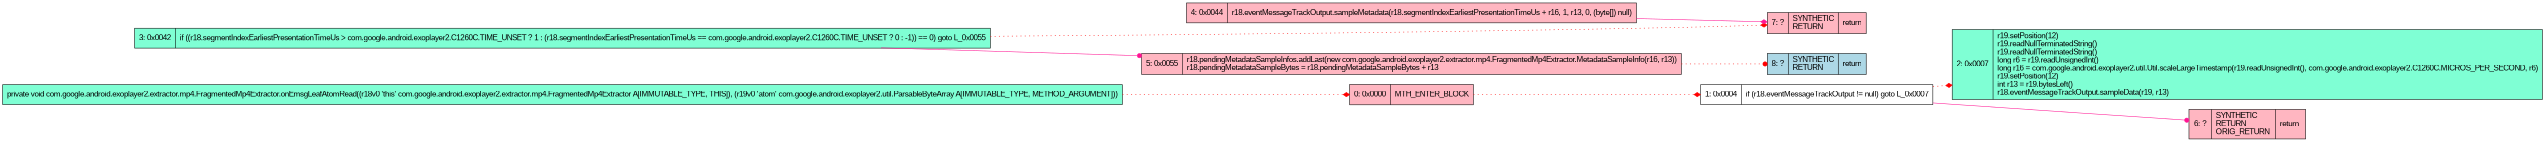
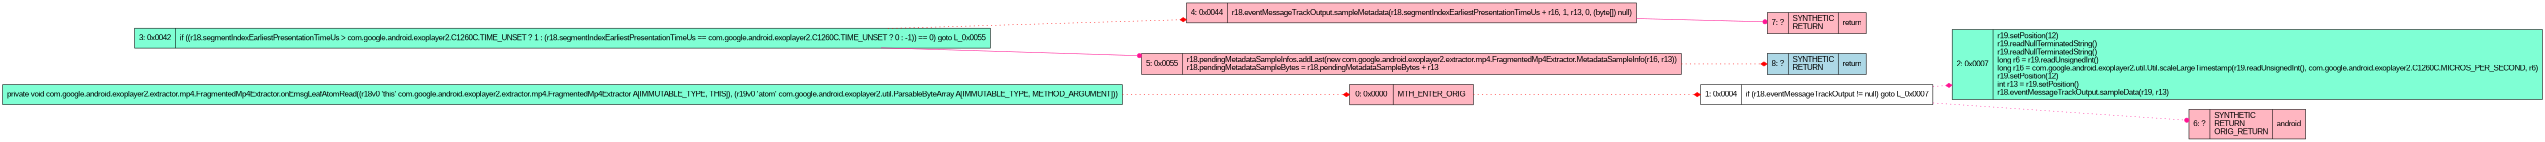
edge "4: 0x0044" -> "7: ?": arrowhead diamond -> dot
edge "3: 0x0042" -> "7: ?": now "3: 0x0042" -> "4: 0x0044"
edge "5: 0x0055" -> "8: ?": arrowhead dot -> diamond
node "2: 0x0007": text "int r13 = r19.bytesLeft()" -> "int r13 = r19.setPosition()"
edge "1: 0x0004" -> "2: 0x0007": color red -> deeppink
node "0: 0x0000": text "MTH_ENTER_BLOCK" -> "MTH_ENTER_ORIG"
edge "1: 0x0004" -> "6: ?": style solid -> dotted
node "6: ?": text "return" -> "android"
